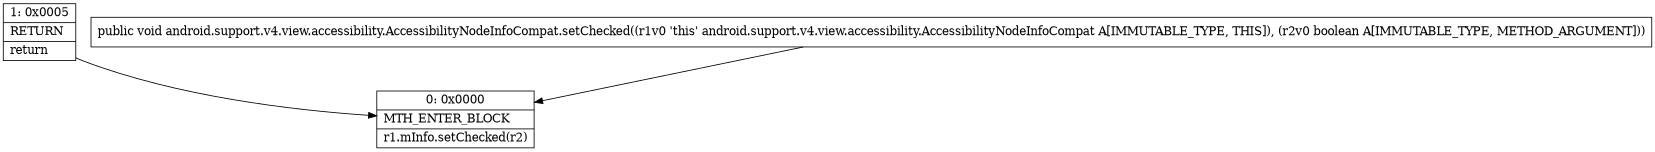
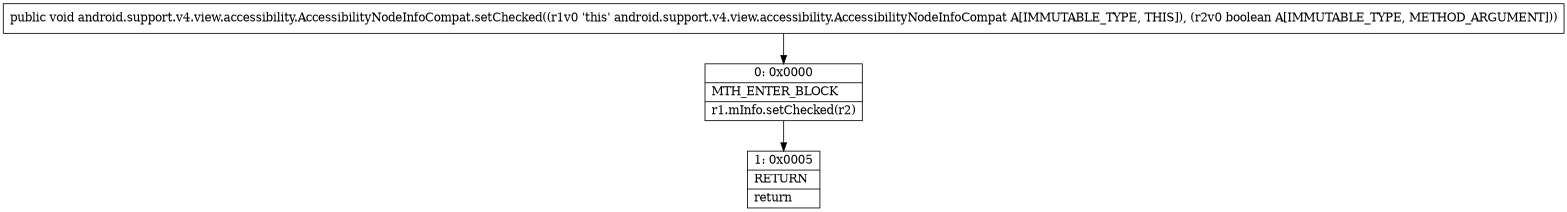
edge "1: 0x0005" -> "0: 0x0000": reversed
